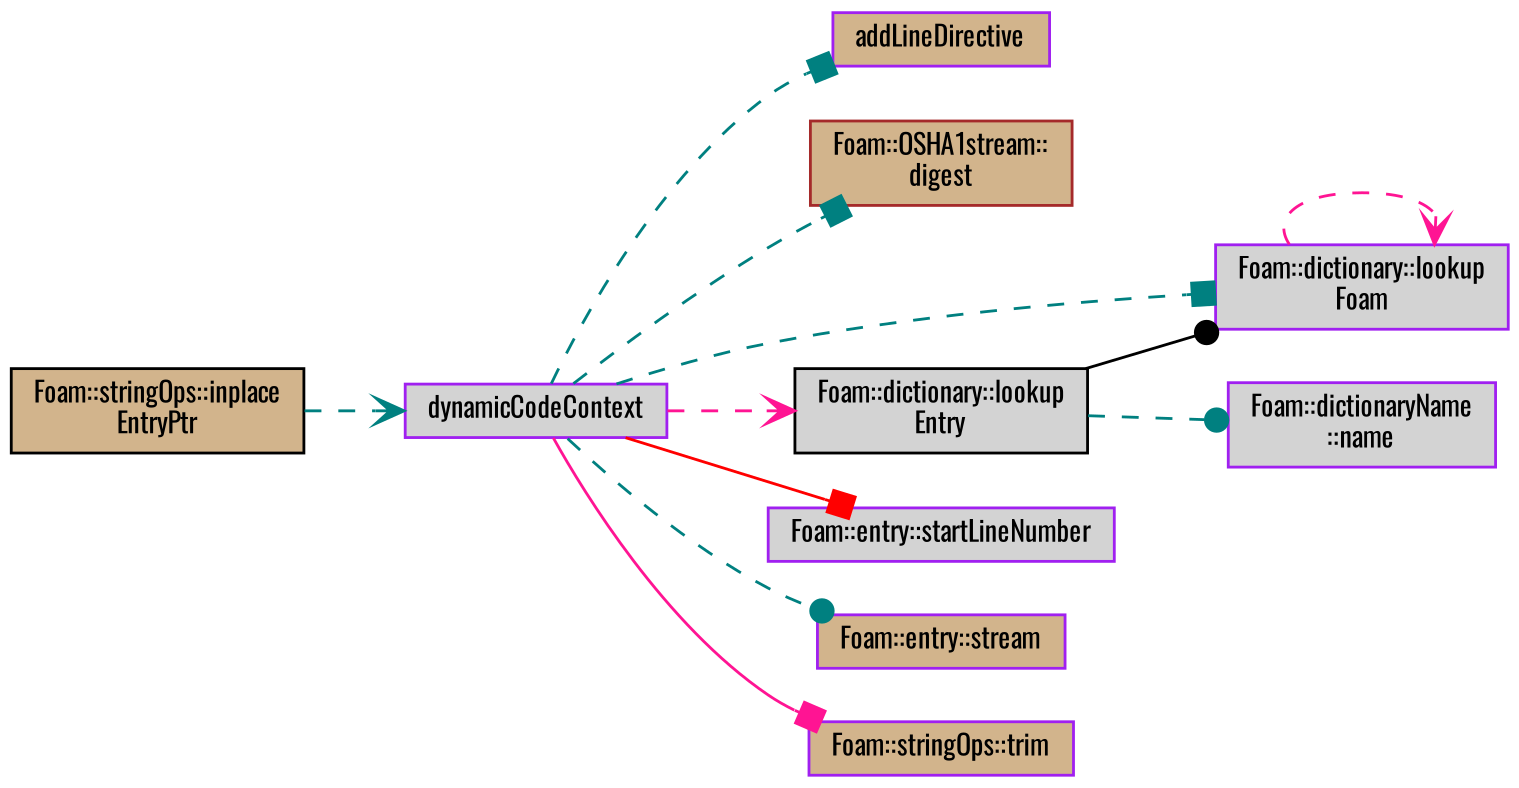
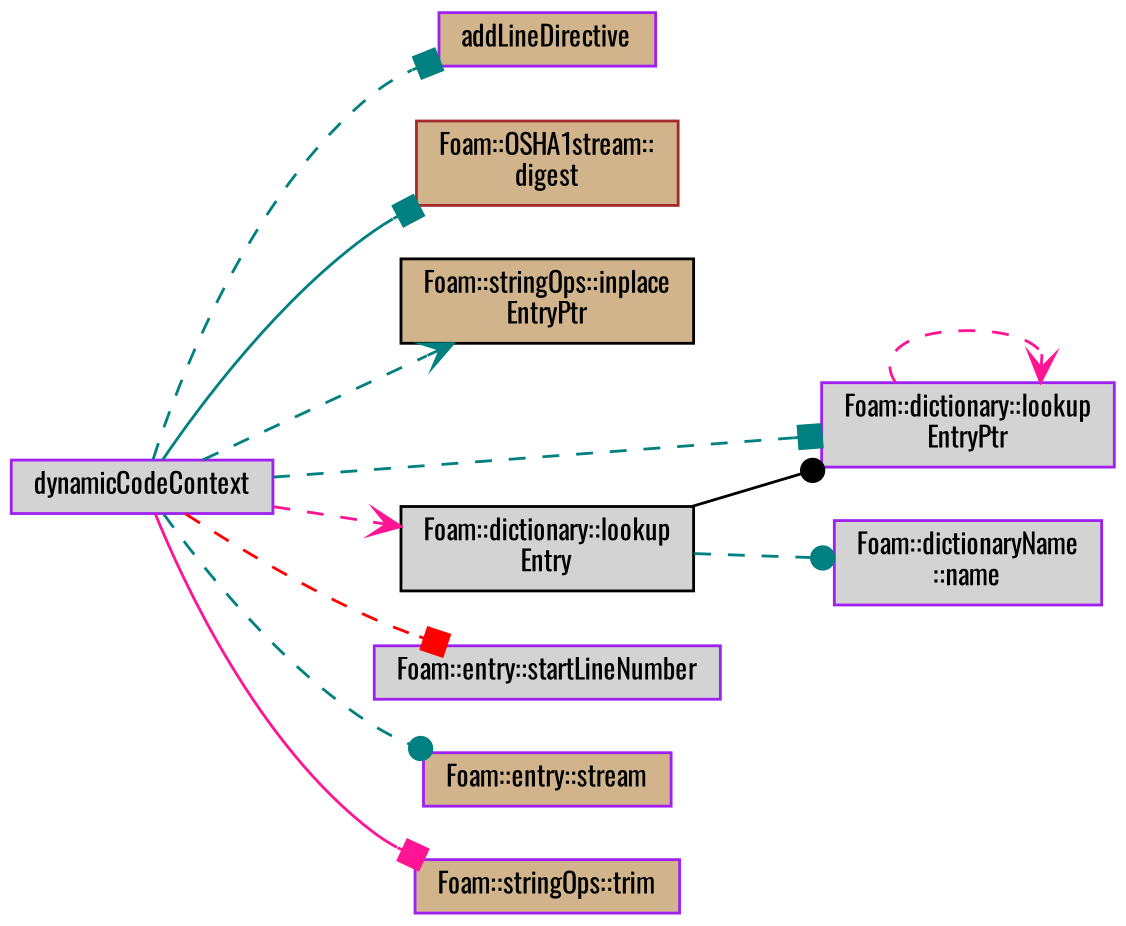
node "Foam::dictionary::lookup Foam": label "Foam::dictionary::lookup Foam" -> "Foam::dictionary::lookup EntryPtr"
edge "dynamicCodeContext" -> "Foam::OSHA1stream:: digest": style dashed -> solid
edge "Foam::stringOps::inplace EntryPtr" -> "dynamicCodeContext": reversed
edge "dynamicCodeContext" -> "Foam::entry::startLineNumber": style solid -> dashed
